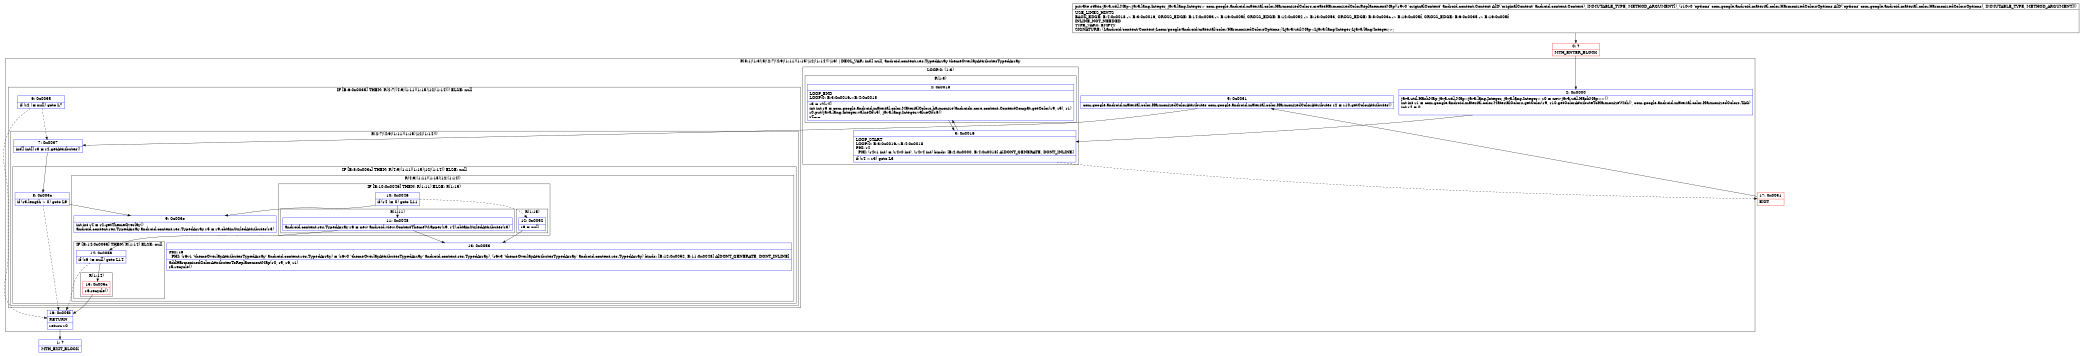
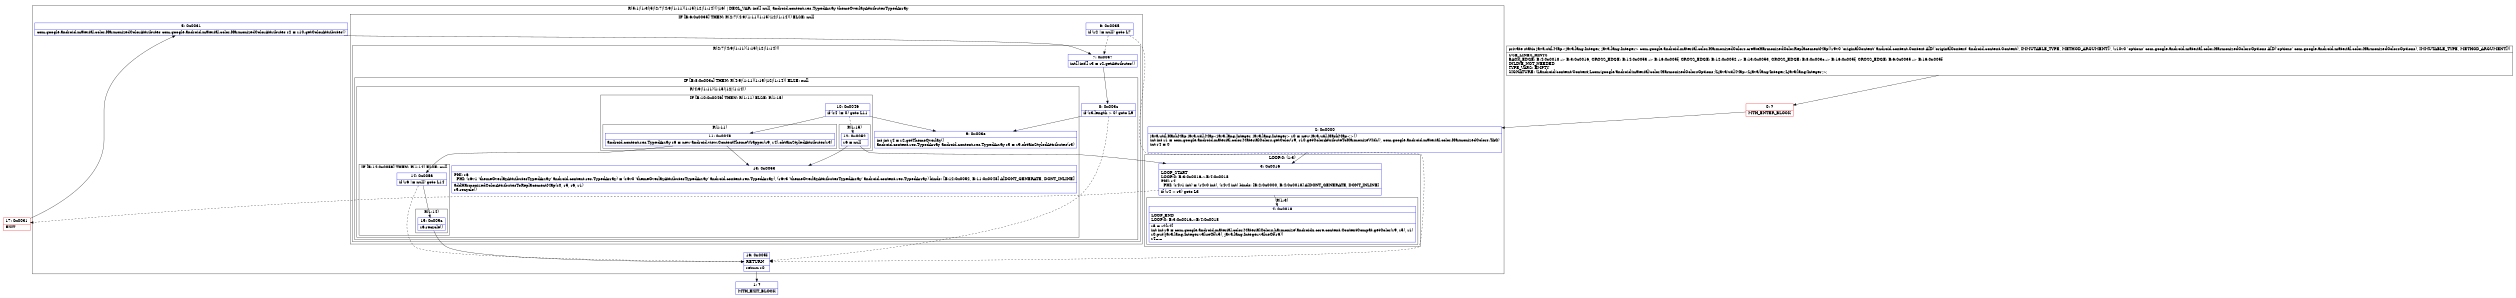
edge "4: 0x0018" -> "3: 0x0016": now "12: 0x0052" -> "3: 0x0016"
node "15: 0x005c": color red -> blue
